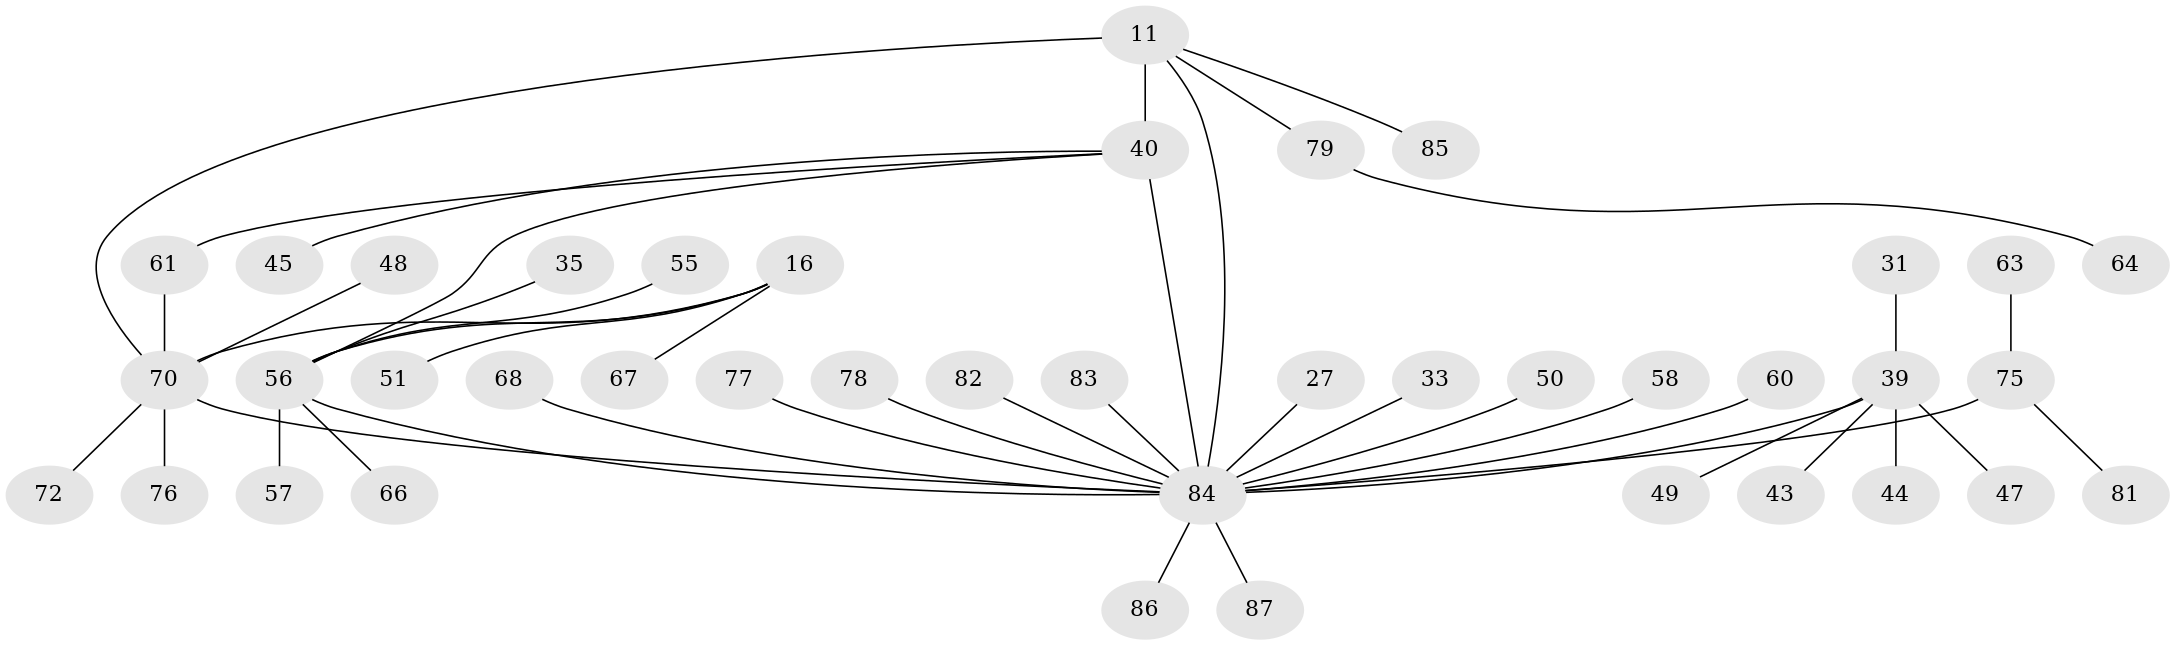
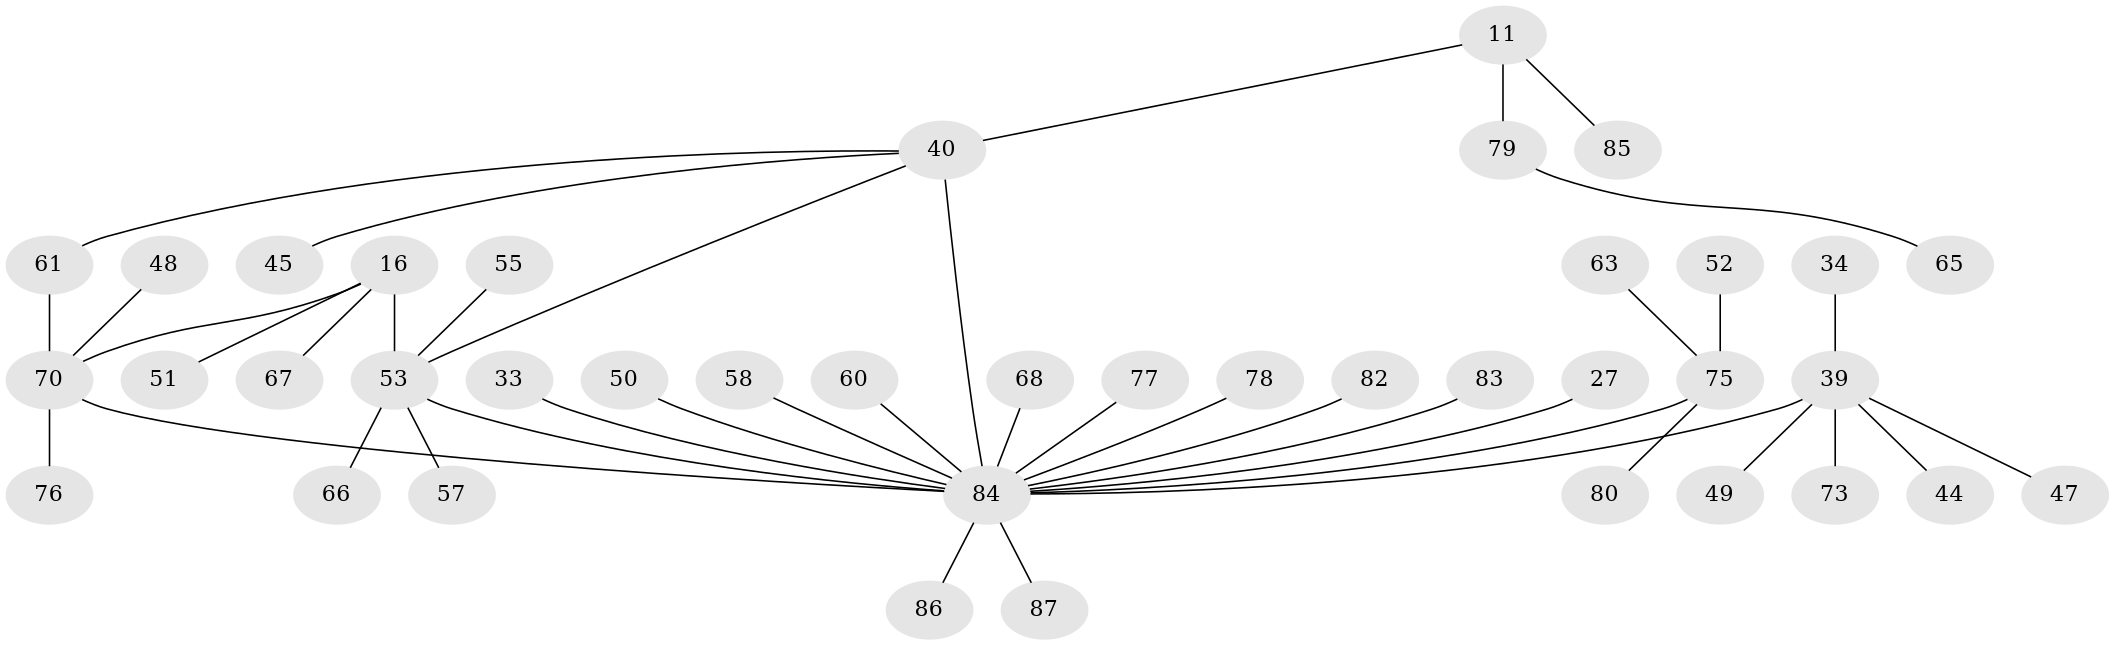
edge "11" -- "70": removed
edge "11" -- "84": removed
node "35": removed
node "52": added
node "31": label "31" -> "34"
node "64": label "64" -> "65"
node "56": label "56" -> "53"
node "72": removed
node "43": label "43" -> "73"
node "81": label "81" -> "80"
